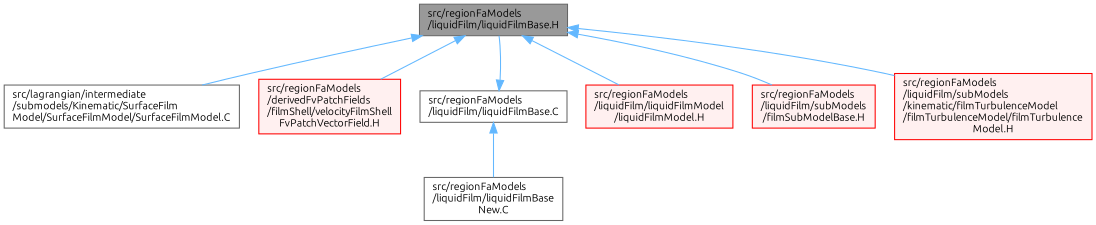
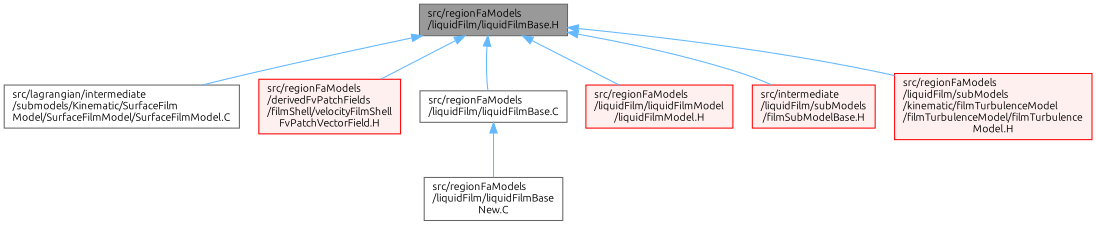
edge "src/regionFaModels /liquidFilm/liquidFilmBase.H" -> "src/regionFaModels /liquidFilm/liquidFilmBase.C": reversed
node "src/regionFaModels /liquidFilm/subModels /filmSubModelBase.H": label "src/regionFaModels /liquidFilm/subModels /filmSubModelBase.H" -> "src/intermediate /liquidFilm/subModels /filmSubModelBase.H"
